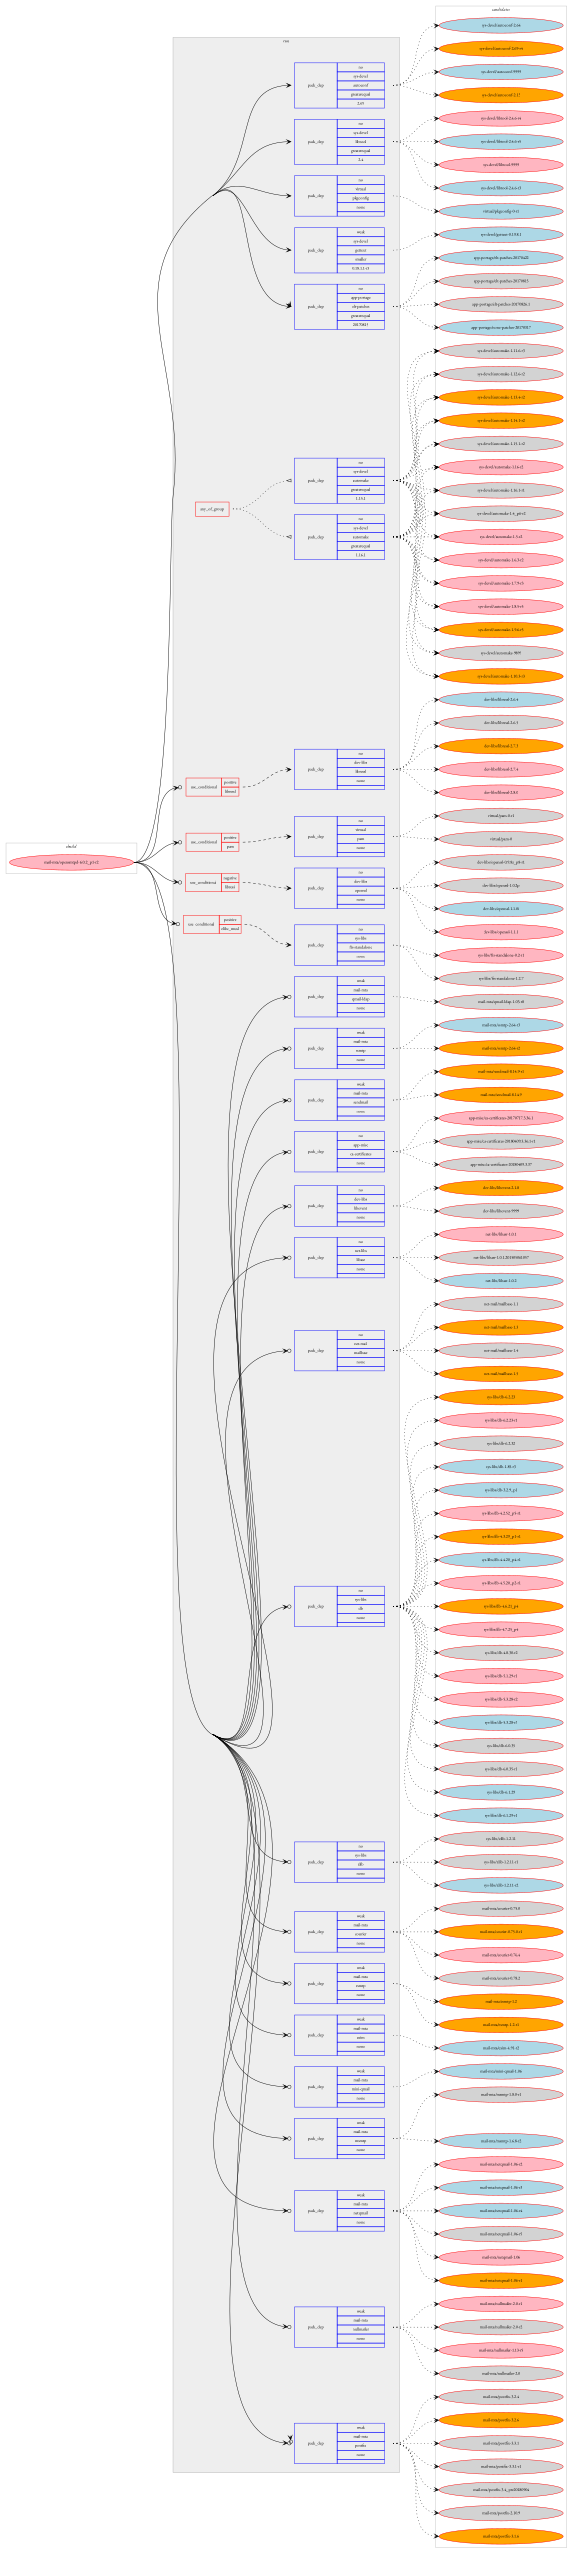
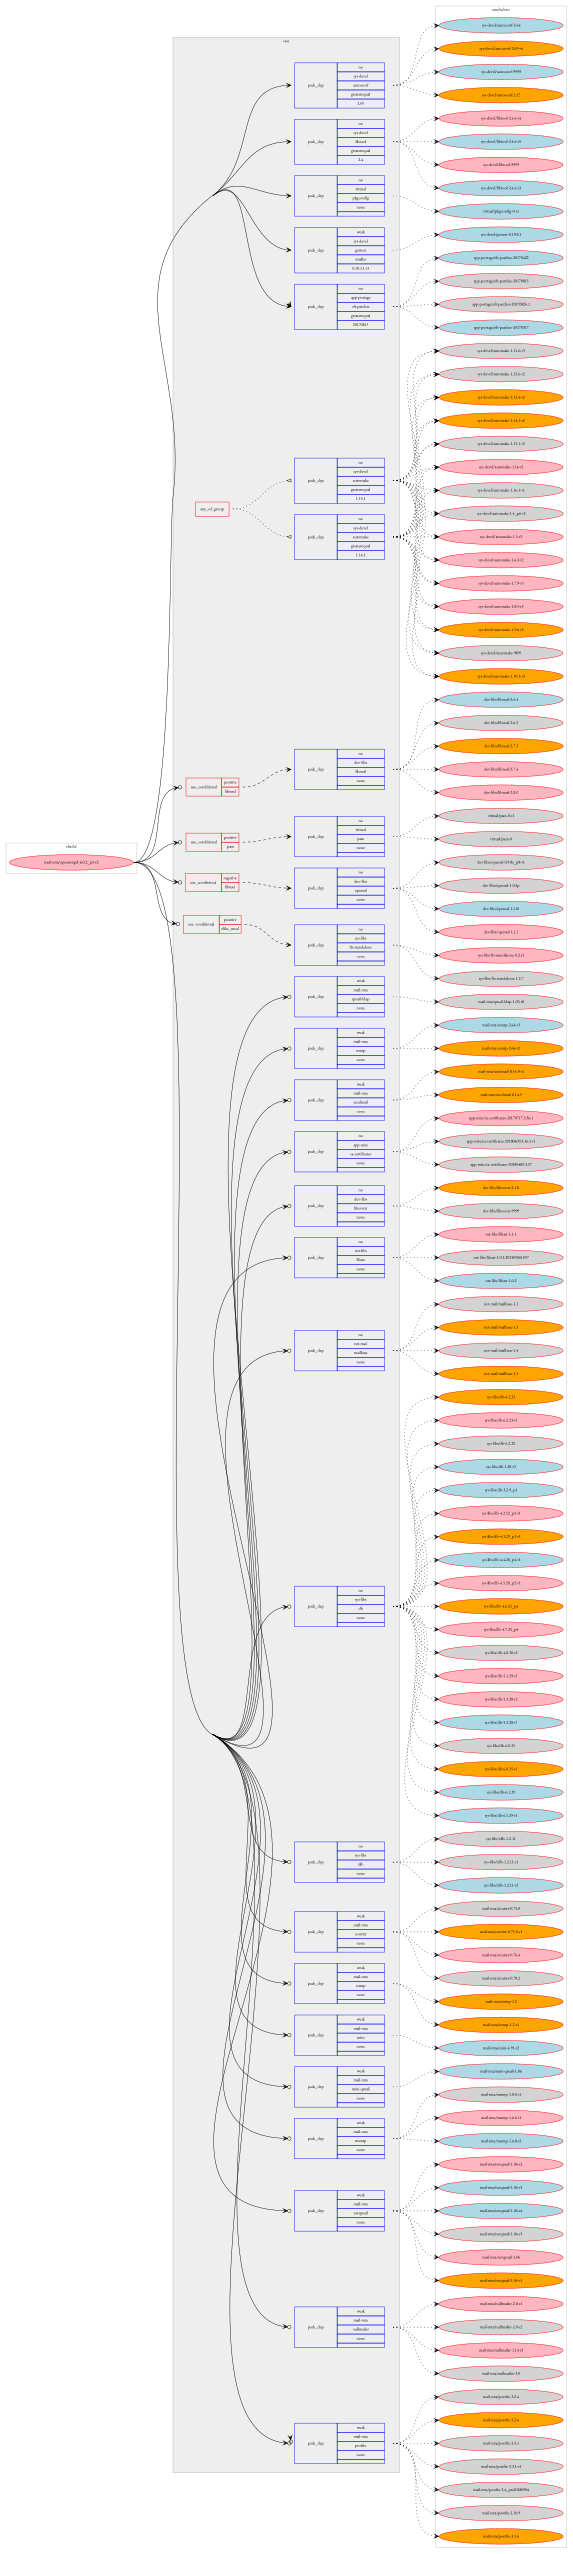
node "app-portage/none-patches-20170317": label "app-portage/none-patches-20170317" -> "app-portage/elt-patches-20170317"
node "net-libs/libasr-1.0.1": label "net-libs/libasr-1.0.1" -> "net-libs/libasr-1.1.1"
node "sys-libs/db-6.0.35-r1": fillcolor lightgrey -> orange
node "mail-mta/msmtp-1.6.6-r1": added
